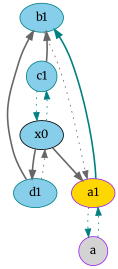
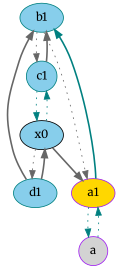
edge "b1" -> "c1": added
edge "x0" -> "d1": style bold -> dotted
edge "d1" -> "x0": style dotted -> bold
